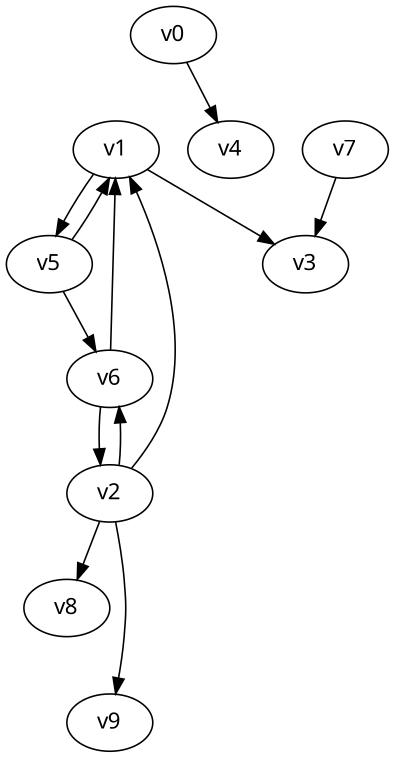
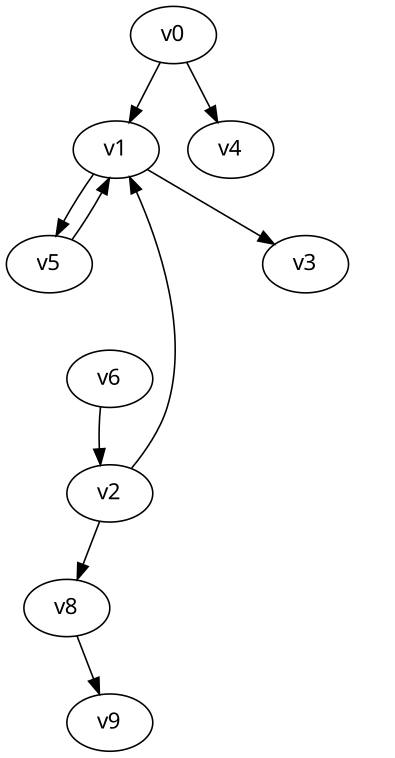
node "v7": removed
edge "v6" -> "v1": now "v0" -> "v1"
edge "v5" -> "v6": removed
edge "v2" -> "v6": removed
edge "v2" -> "v9": now "v8" -> "v9"
